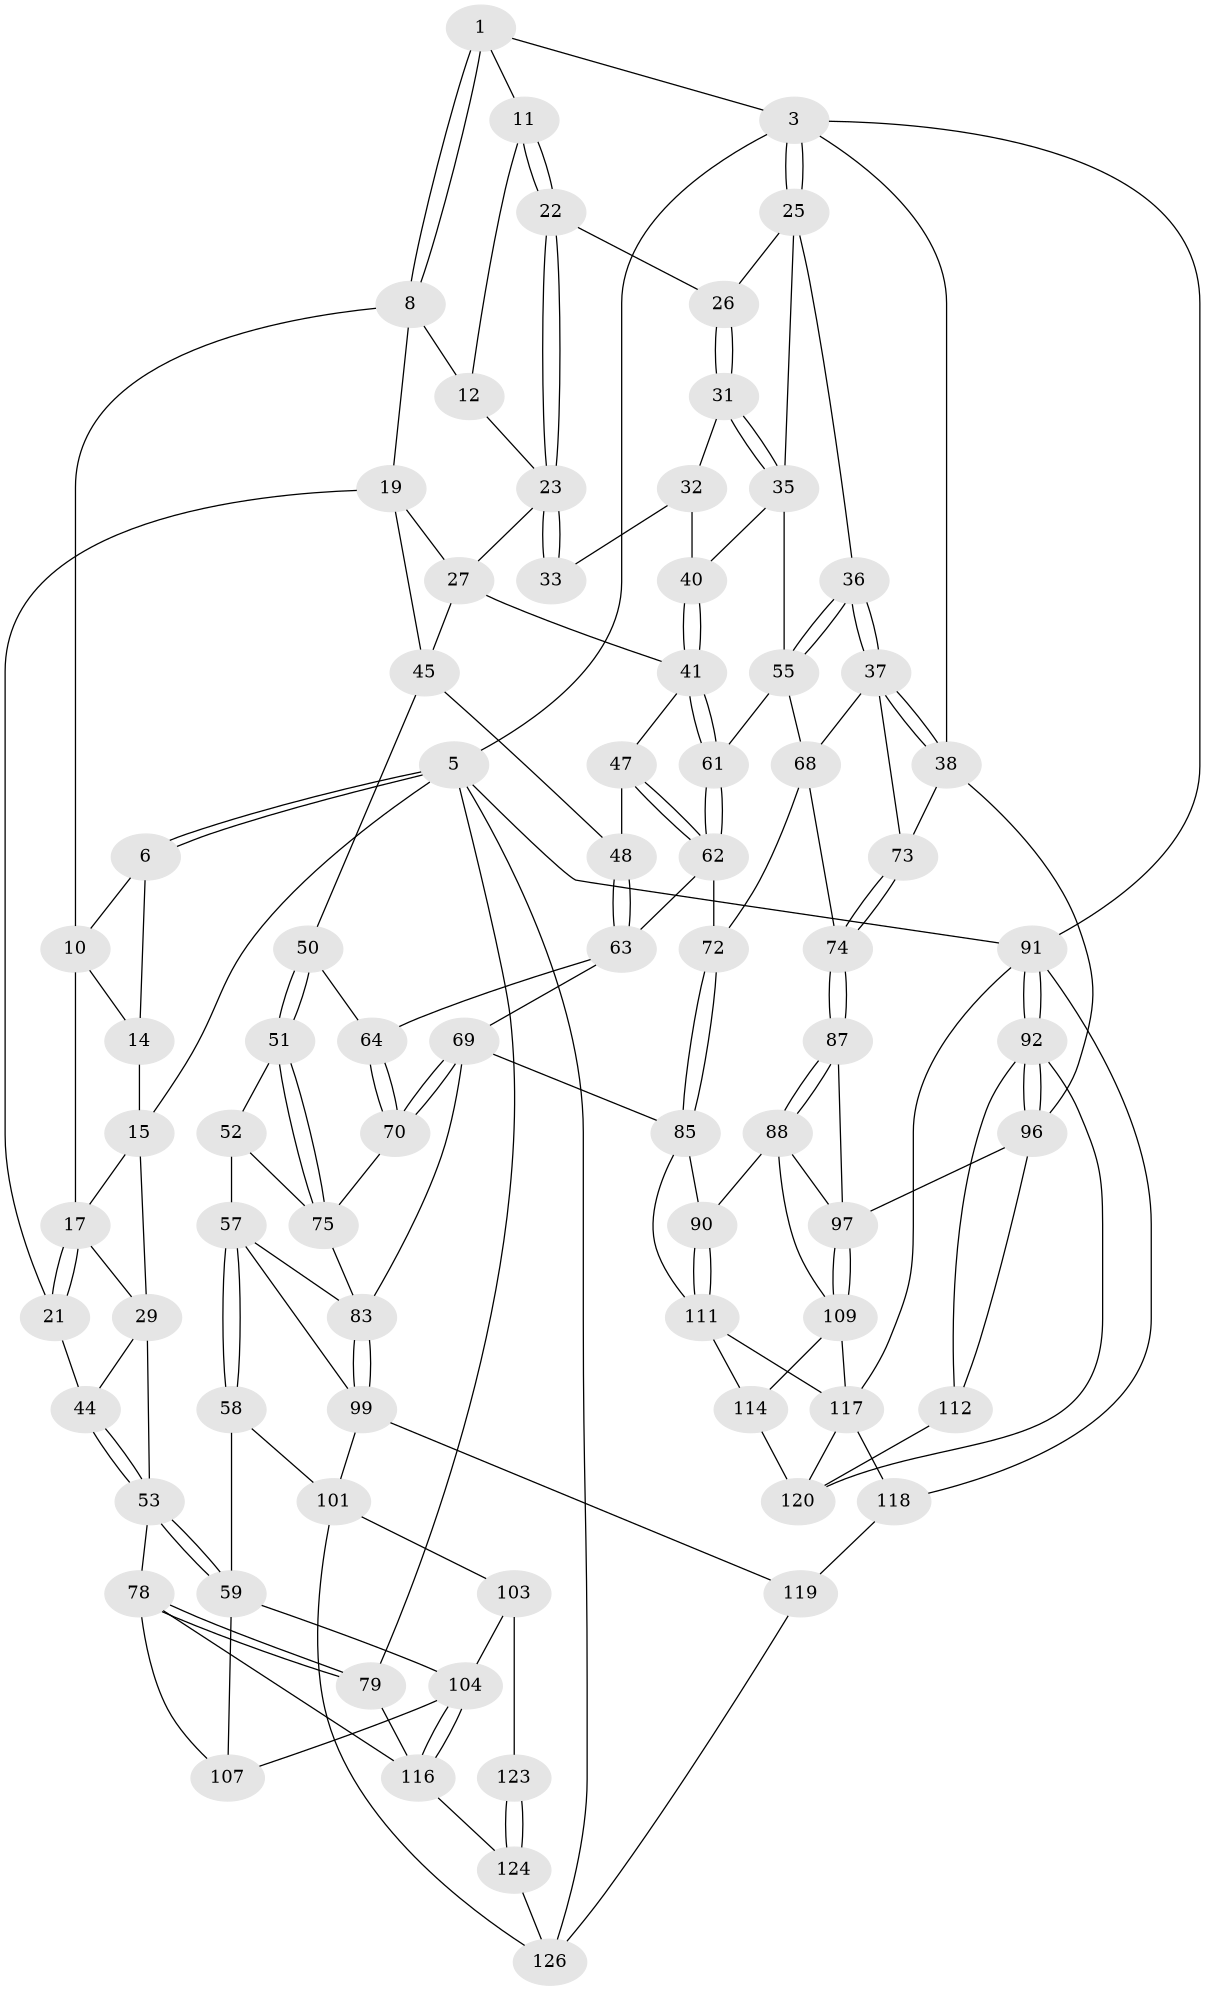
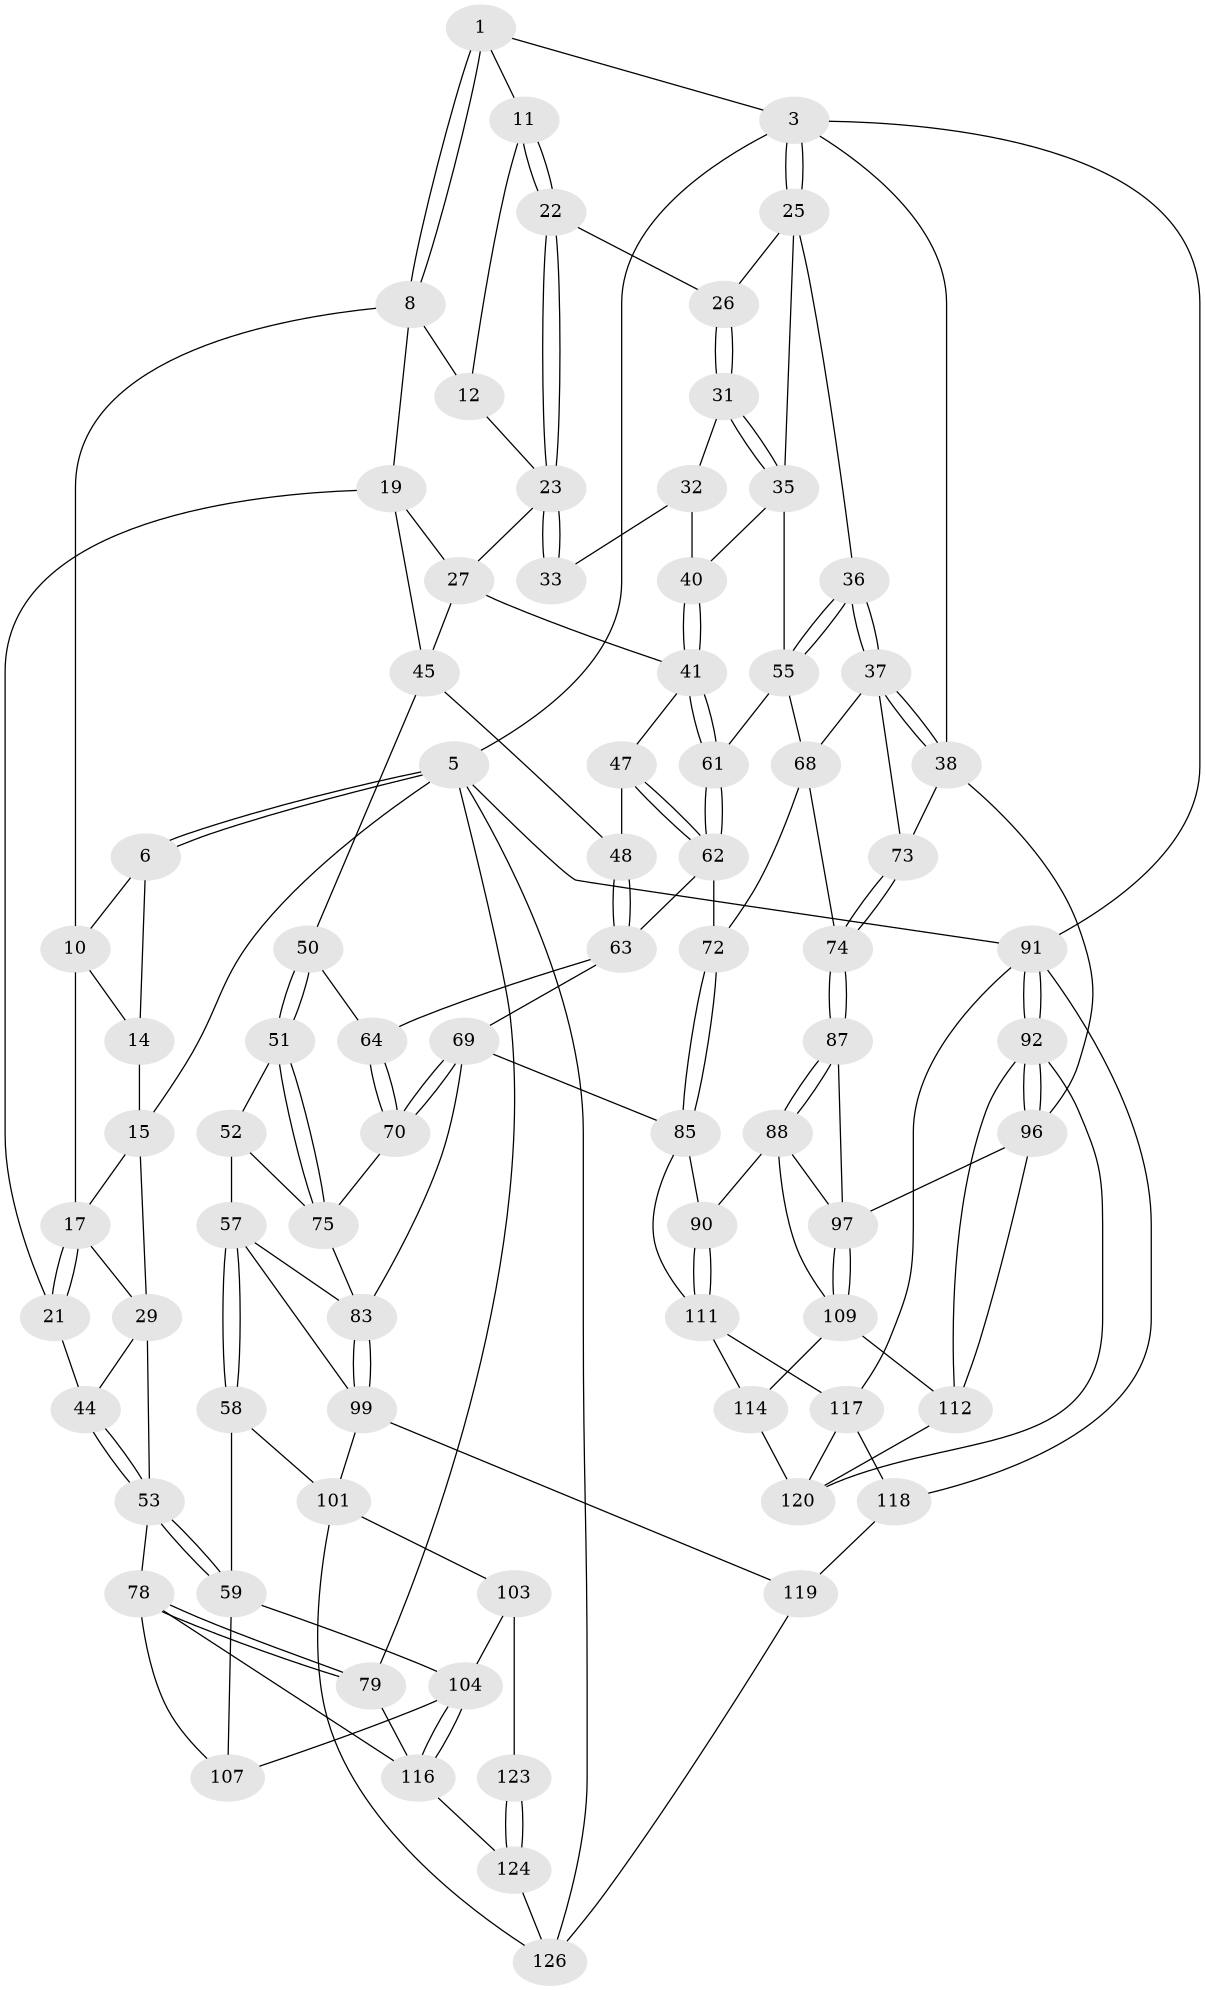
edge "109" -- "117": now "109" -- "112"
